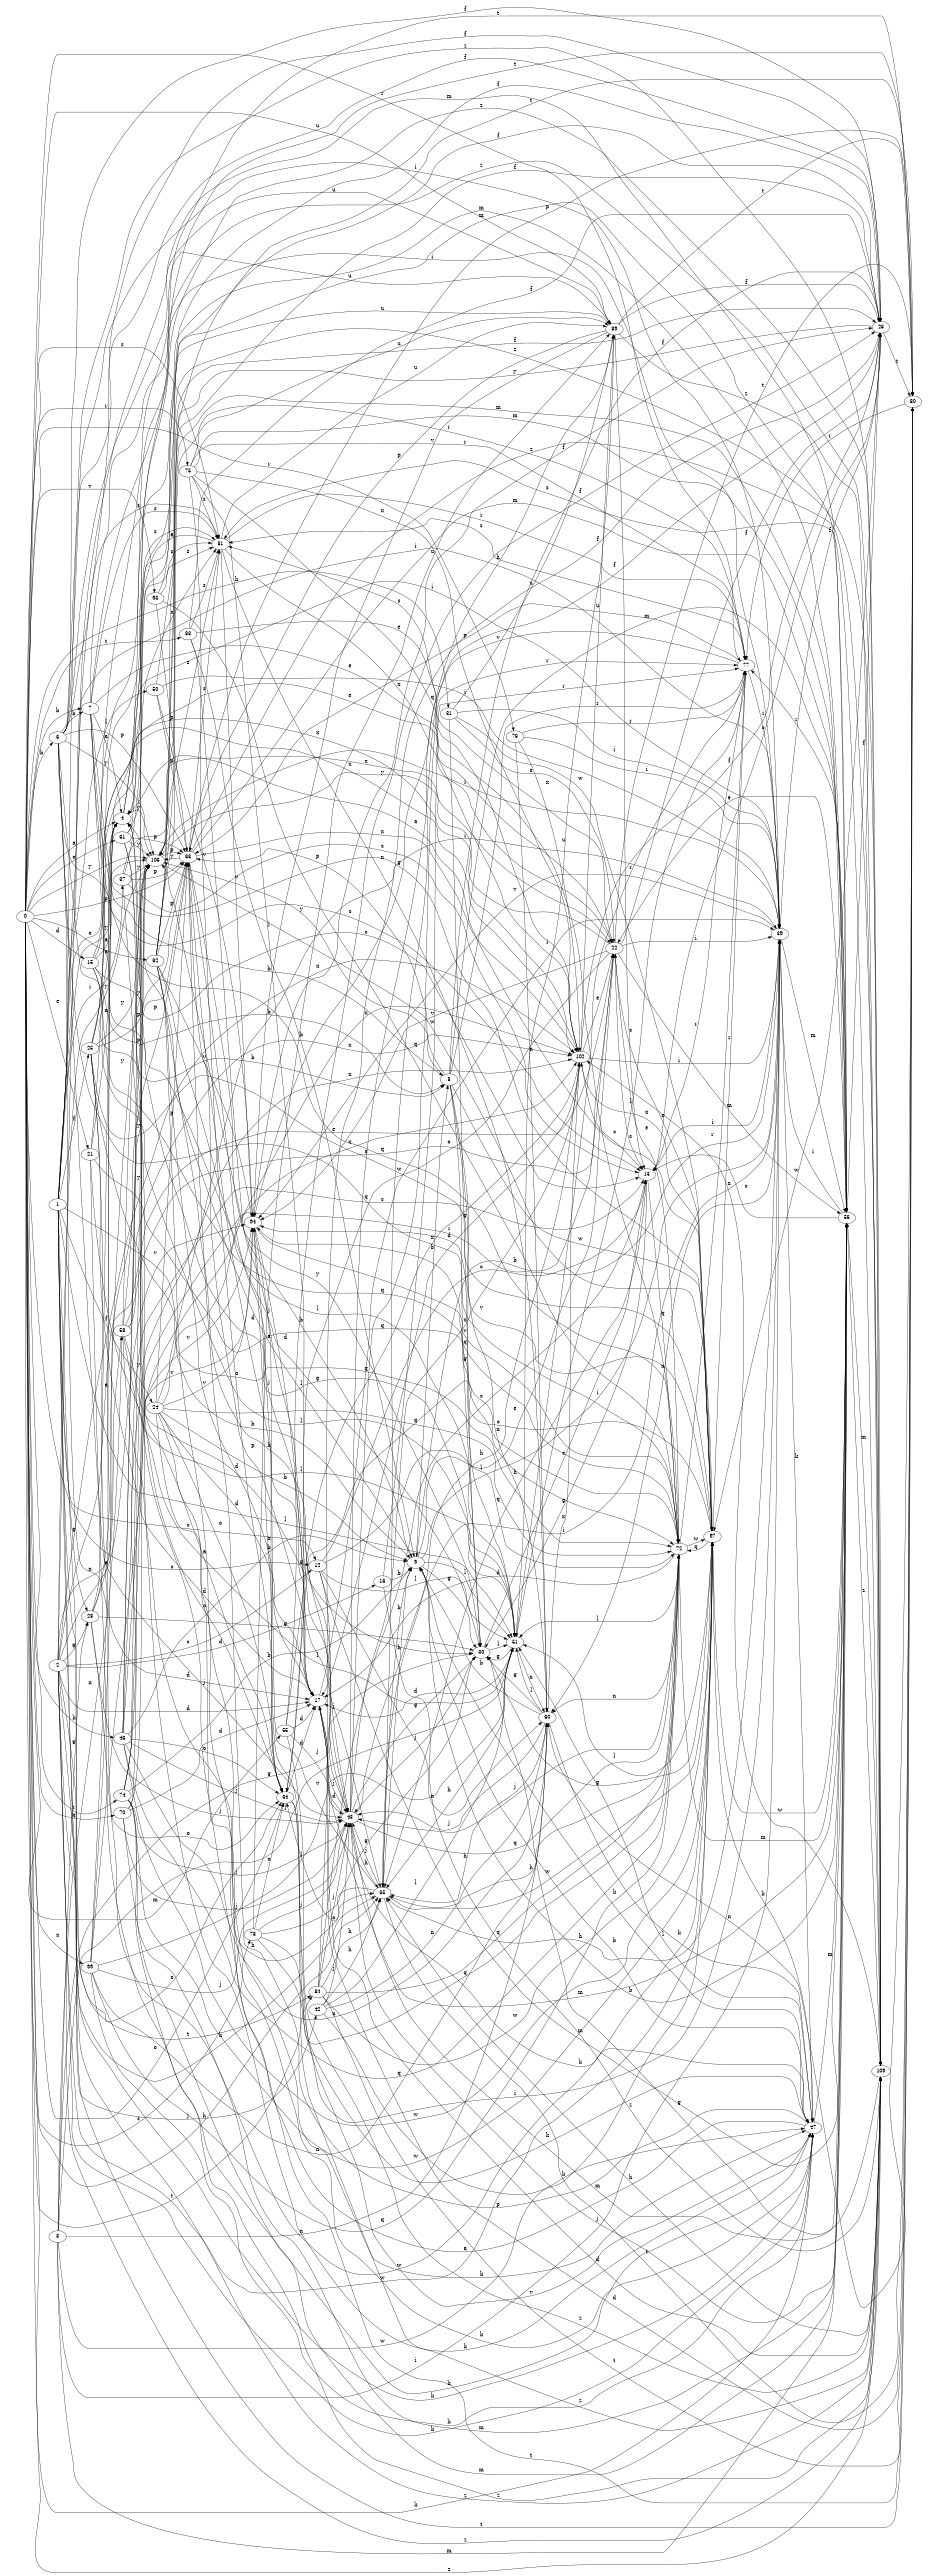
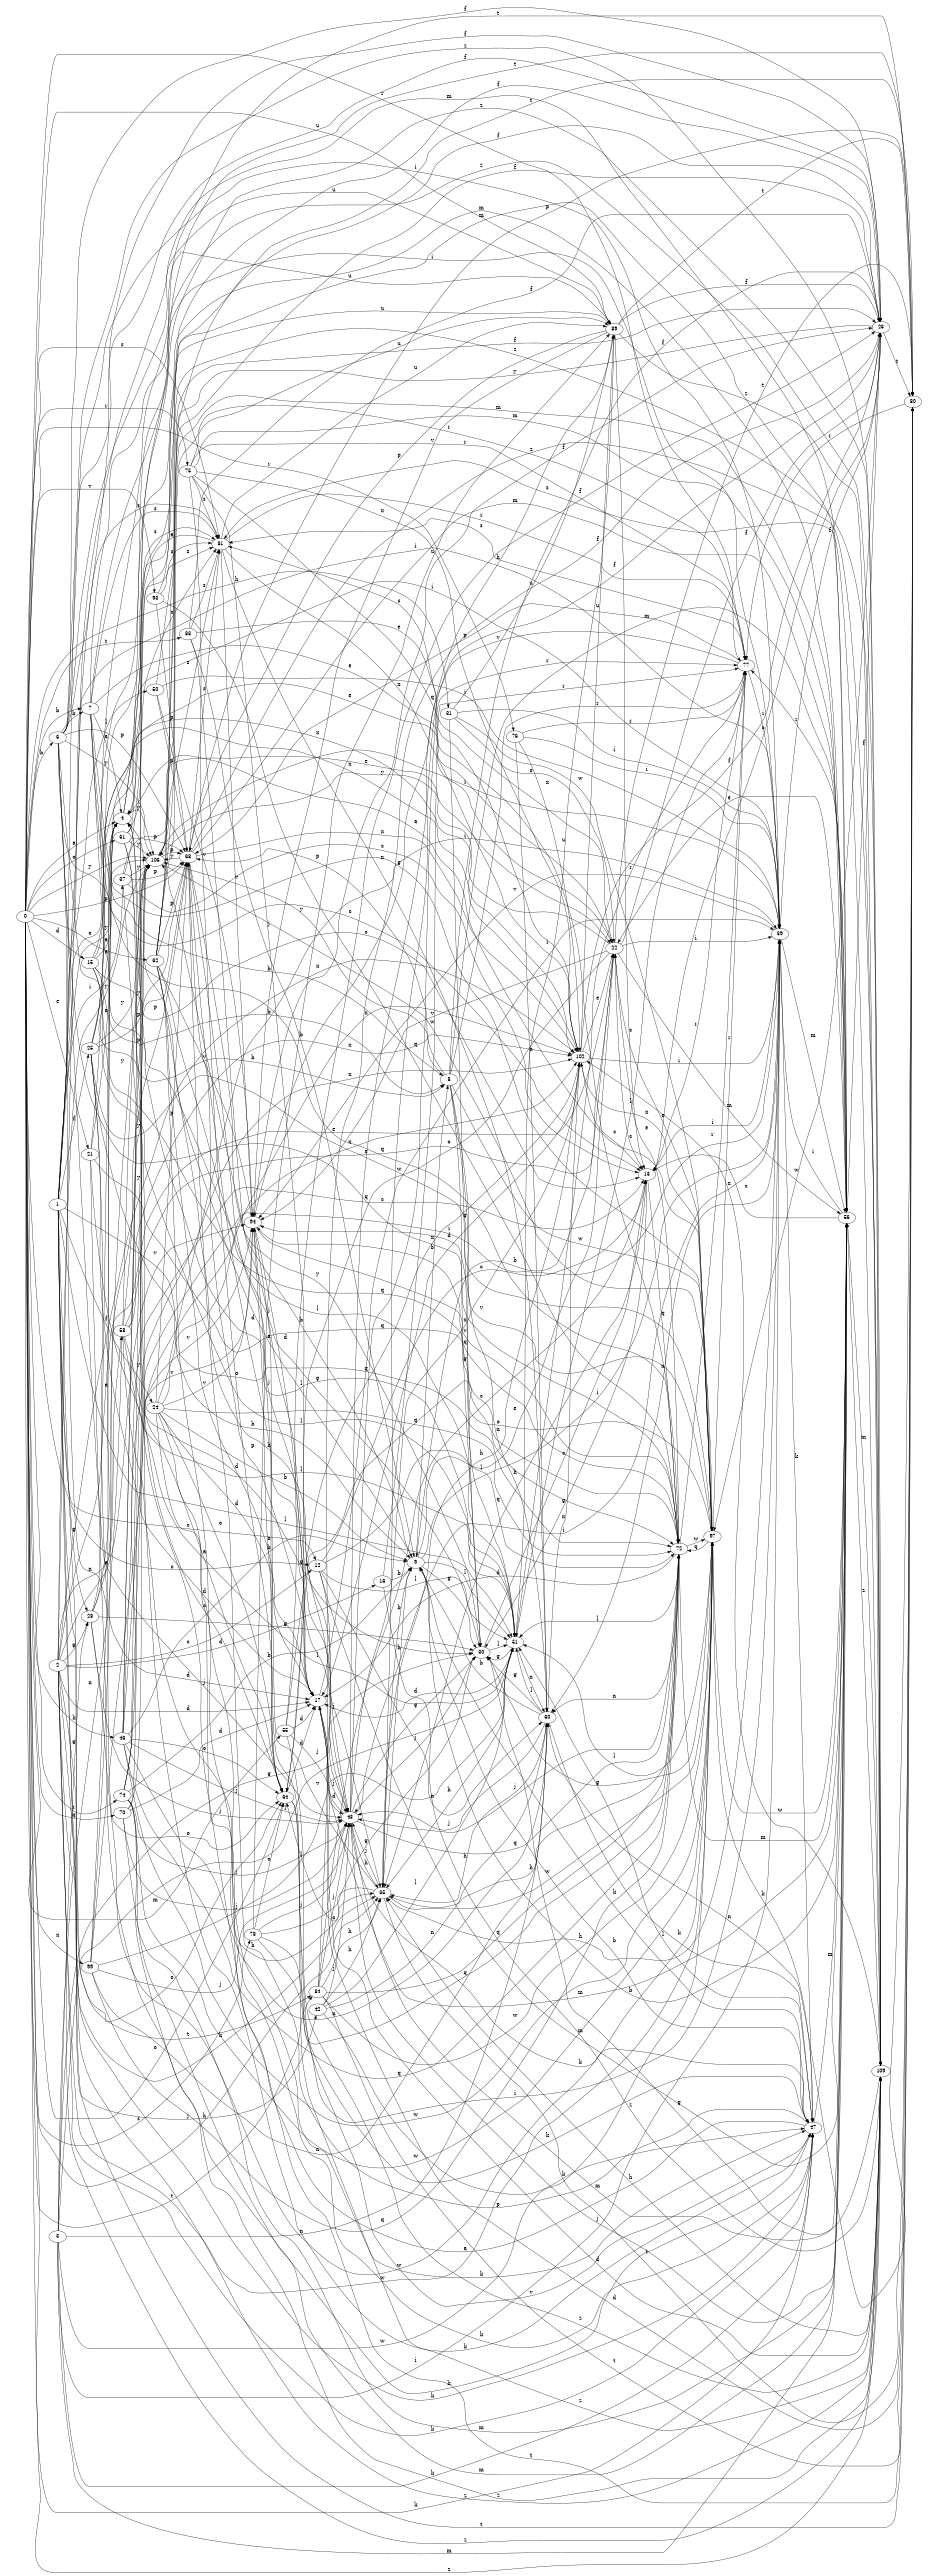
edge "99" -> "47": now "3" -> "47"
